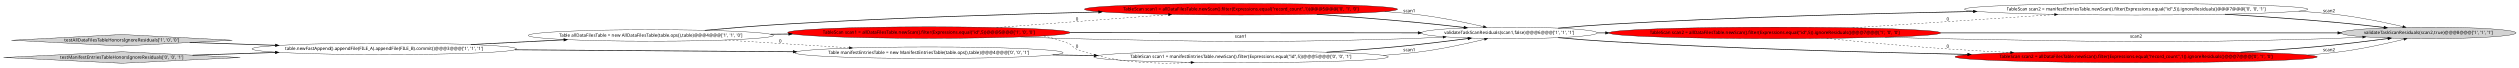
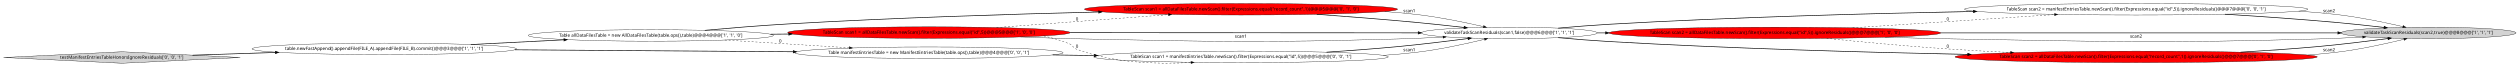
node "testAllDataFilesTableHonorsIgnoreResiduals['1', '0', '0']": removed
